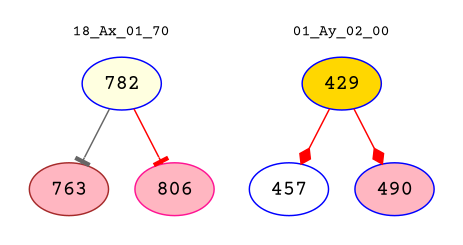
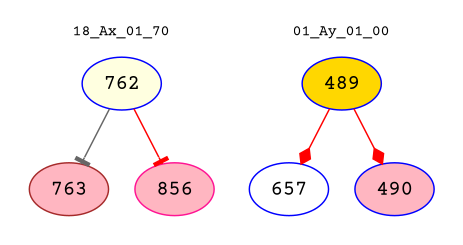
cluster "01_Ay_02_00": label "01_Ay_02_00" -> "01_Ay_01_00"
node "782": label "782" -> "762"
node "429": label "429" -> "489"
node "806": label "806" -> "856"
node "457": label "457" -> "657"
